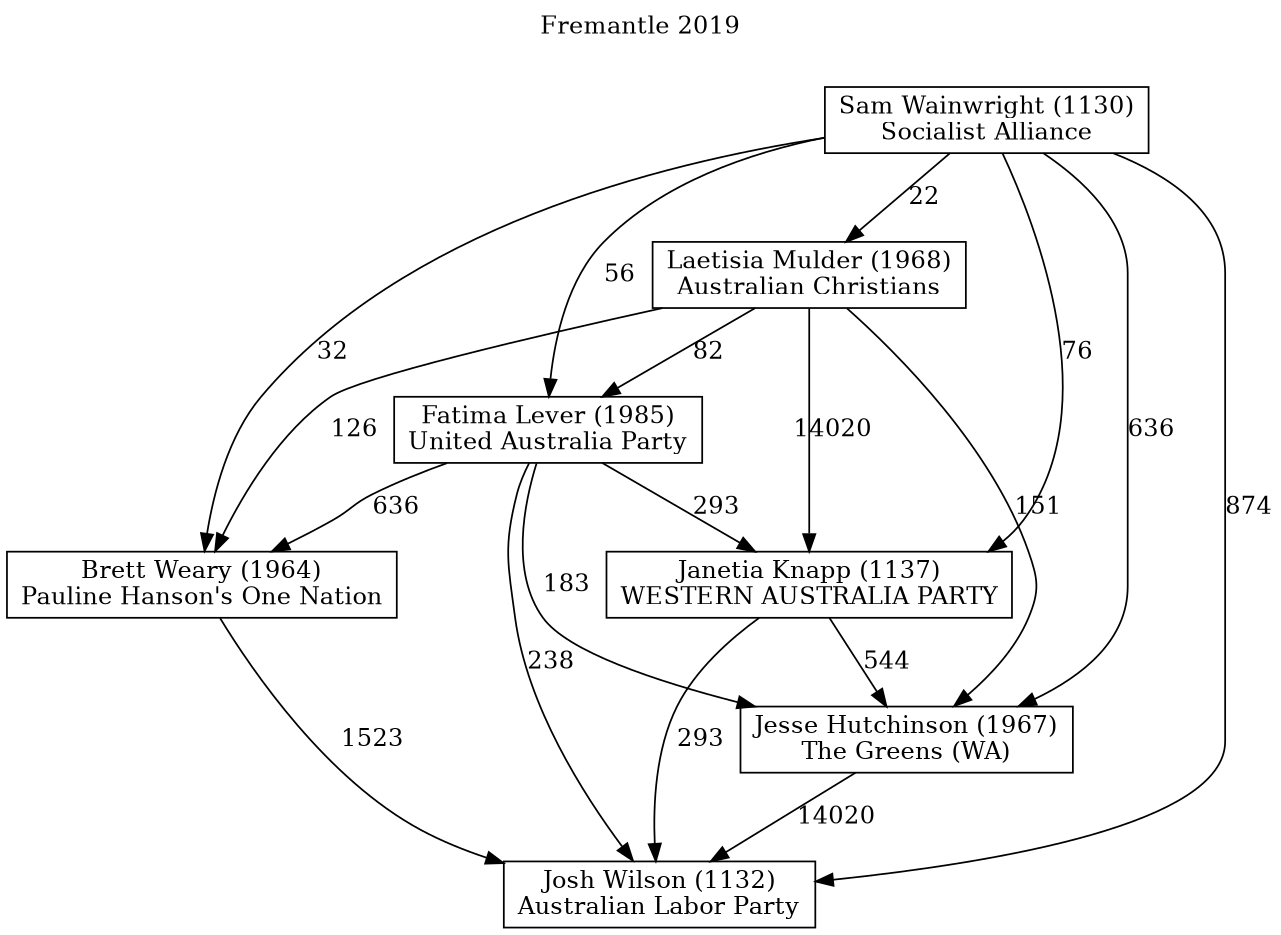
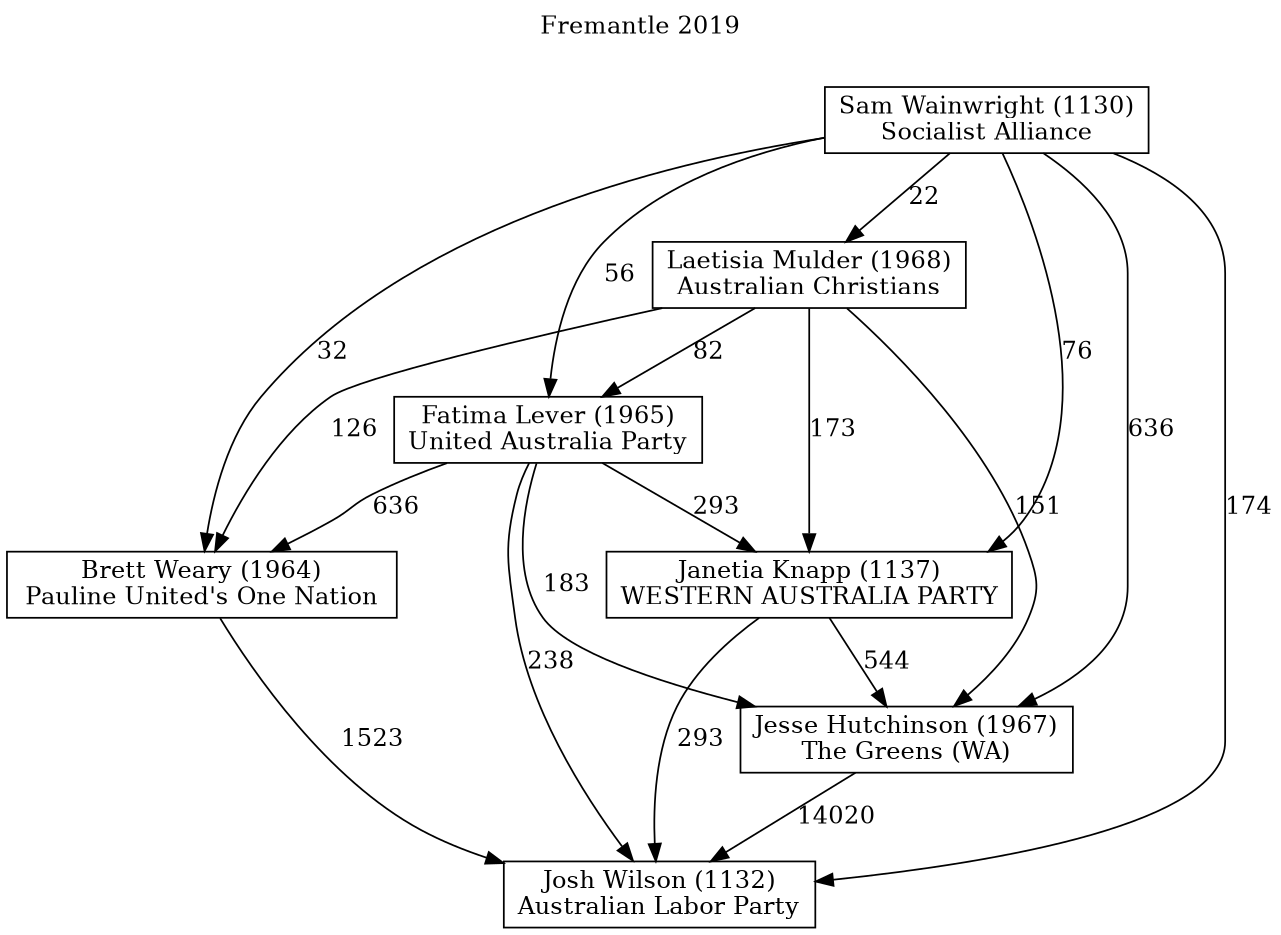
node "Fatima Lever (1985) United Australia Party": label "Fatima Lever (1985) United Australia Party" -> "Fatima Lever (1965) United Australia Party"
edge "Laetisia Mulder (1968) Australian Christians" -> "Janetia Knapp (1137) WESTERN AUSTRALIA PARTY": label "14020" -> "173"
edge "Sam Wainwright (1130) Socialist Alliance" -> "Josh Wilson (1132) Australian Labor Party": label "874" -> "174"
node "Brett Weary (1964) Pauline Hanson's One Nation": label "Brett Weary (1964) Pauline Hanson's One Nation" -> "Brett Weary (1964) Pauline United's One Nation"
